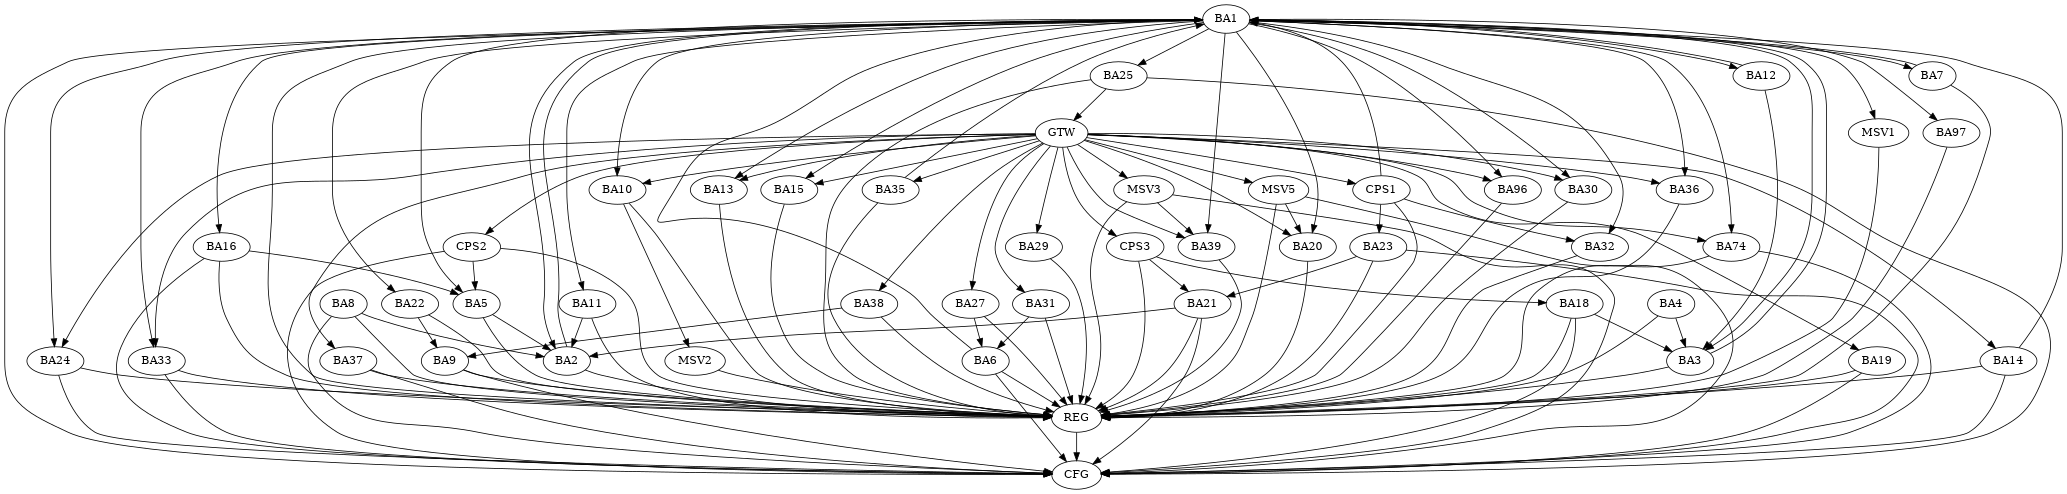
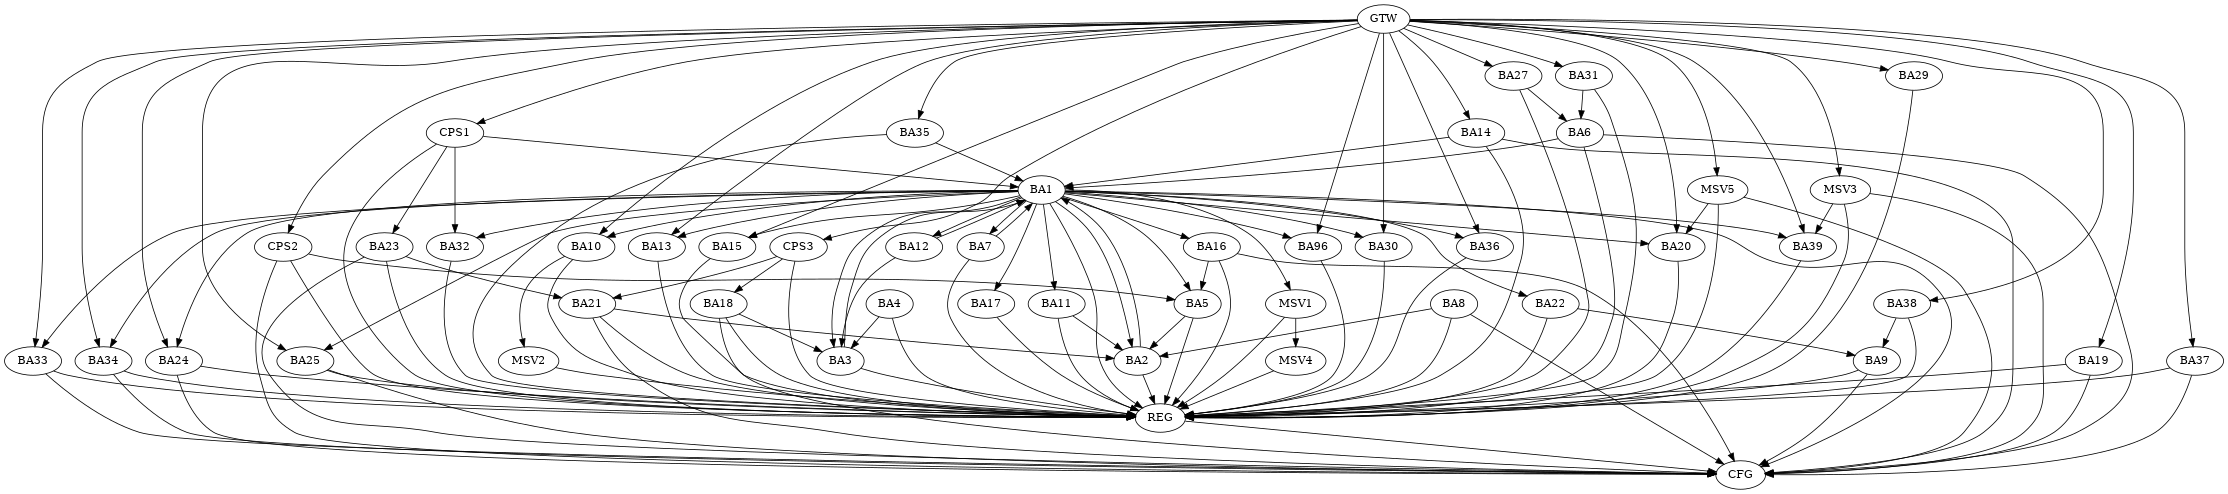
edge "BA25" -> "GTW": reversed
node "BA97": label "BA97" -> "BA17"
node "BA74": label "BA74" -> "BA34"
node "MSV4": added
